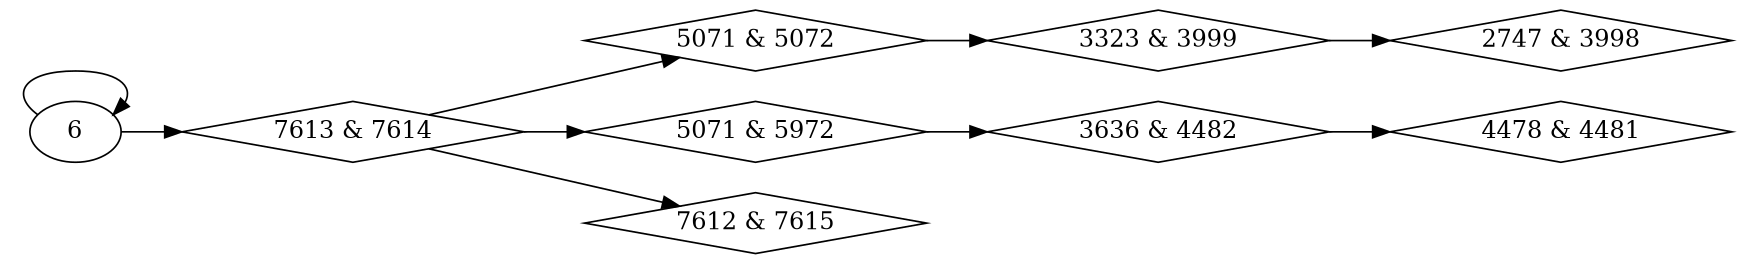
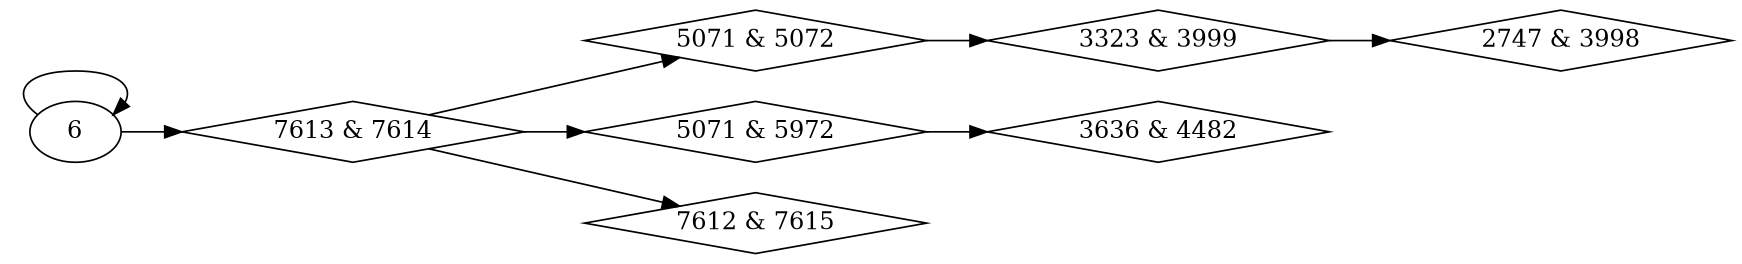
node "4478 & 4481": removed
